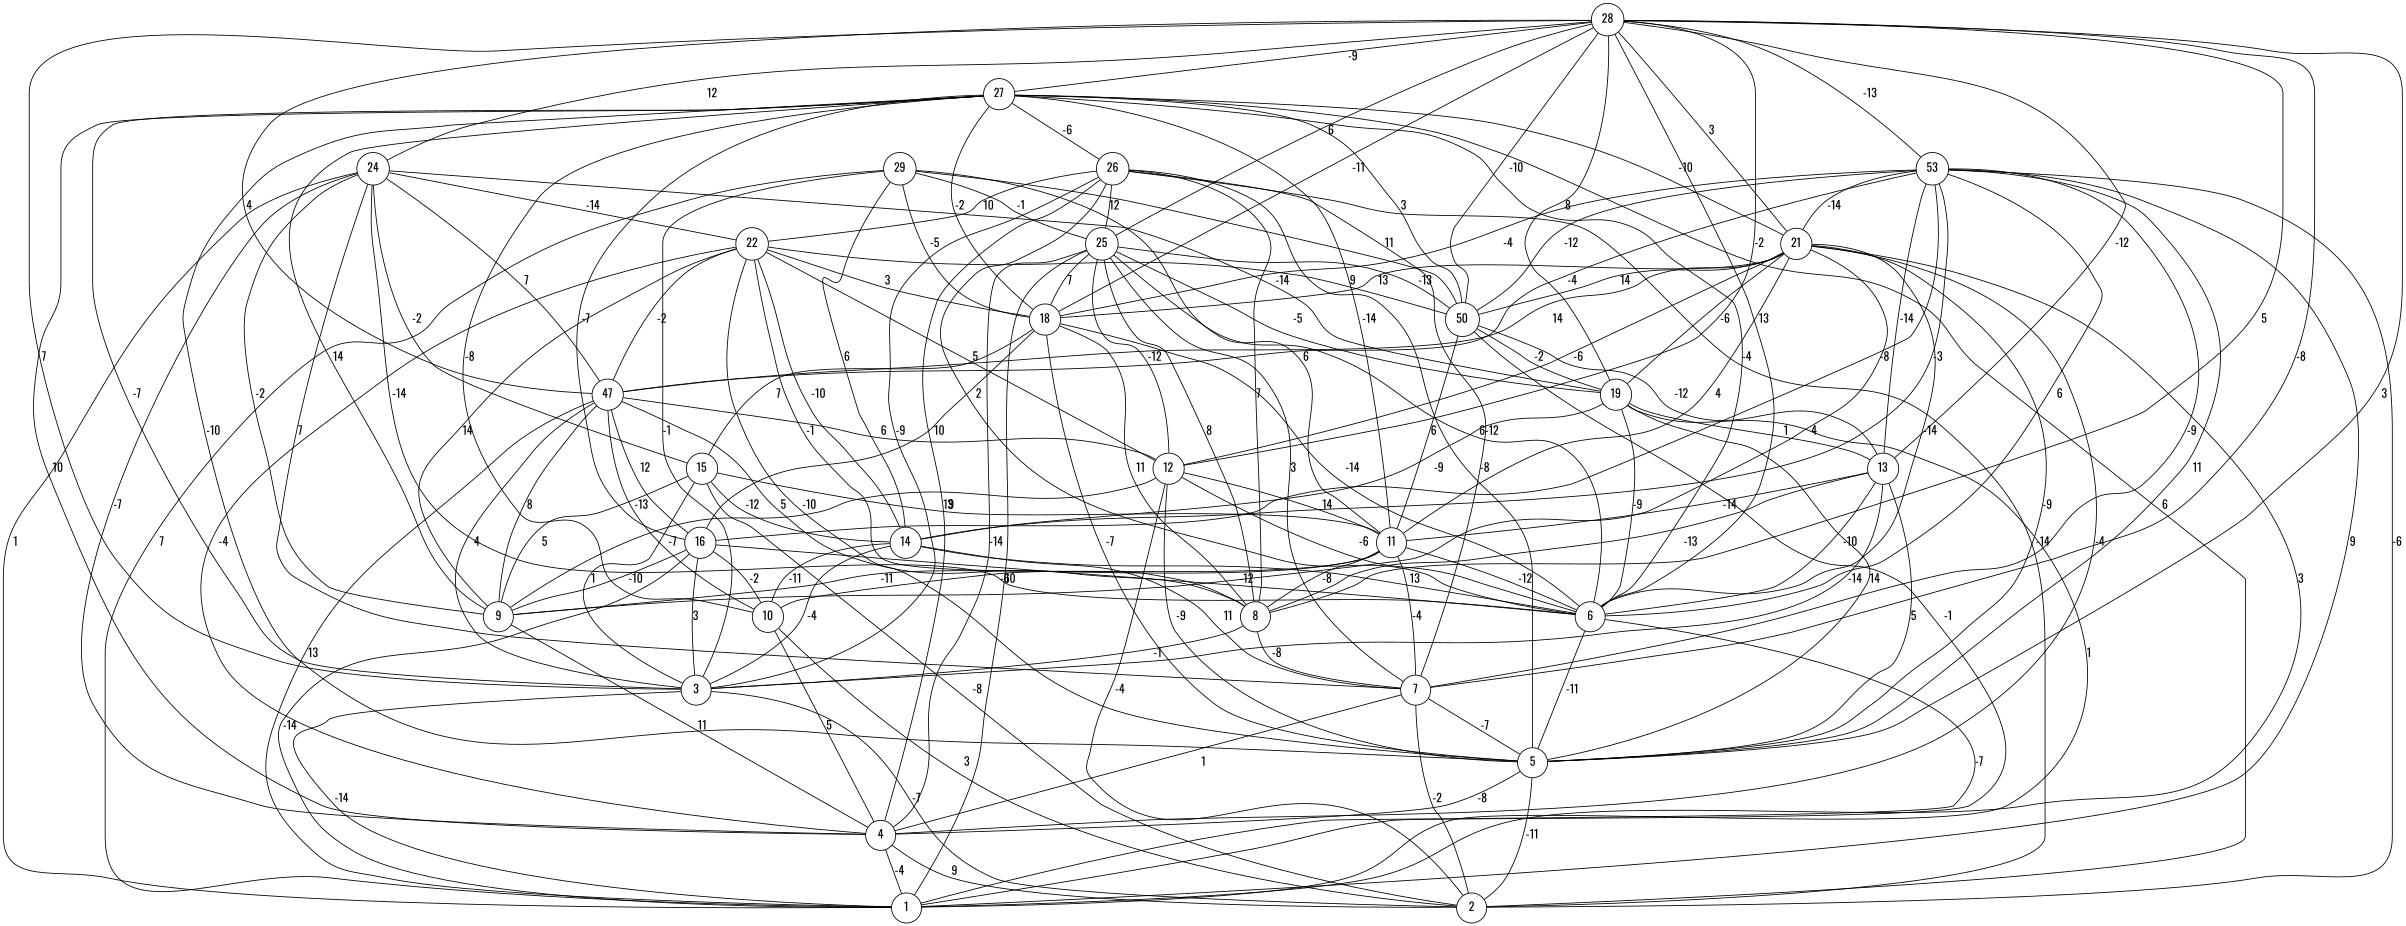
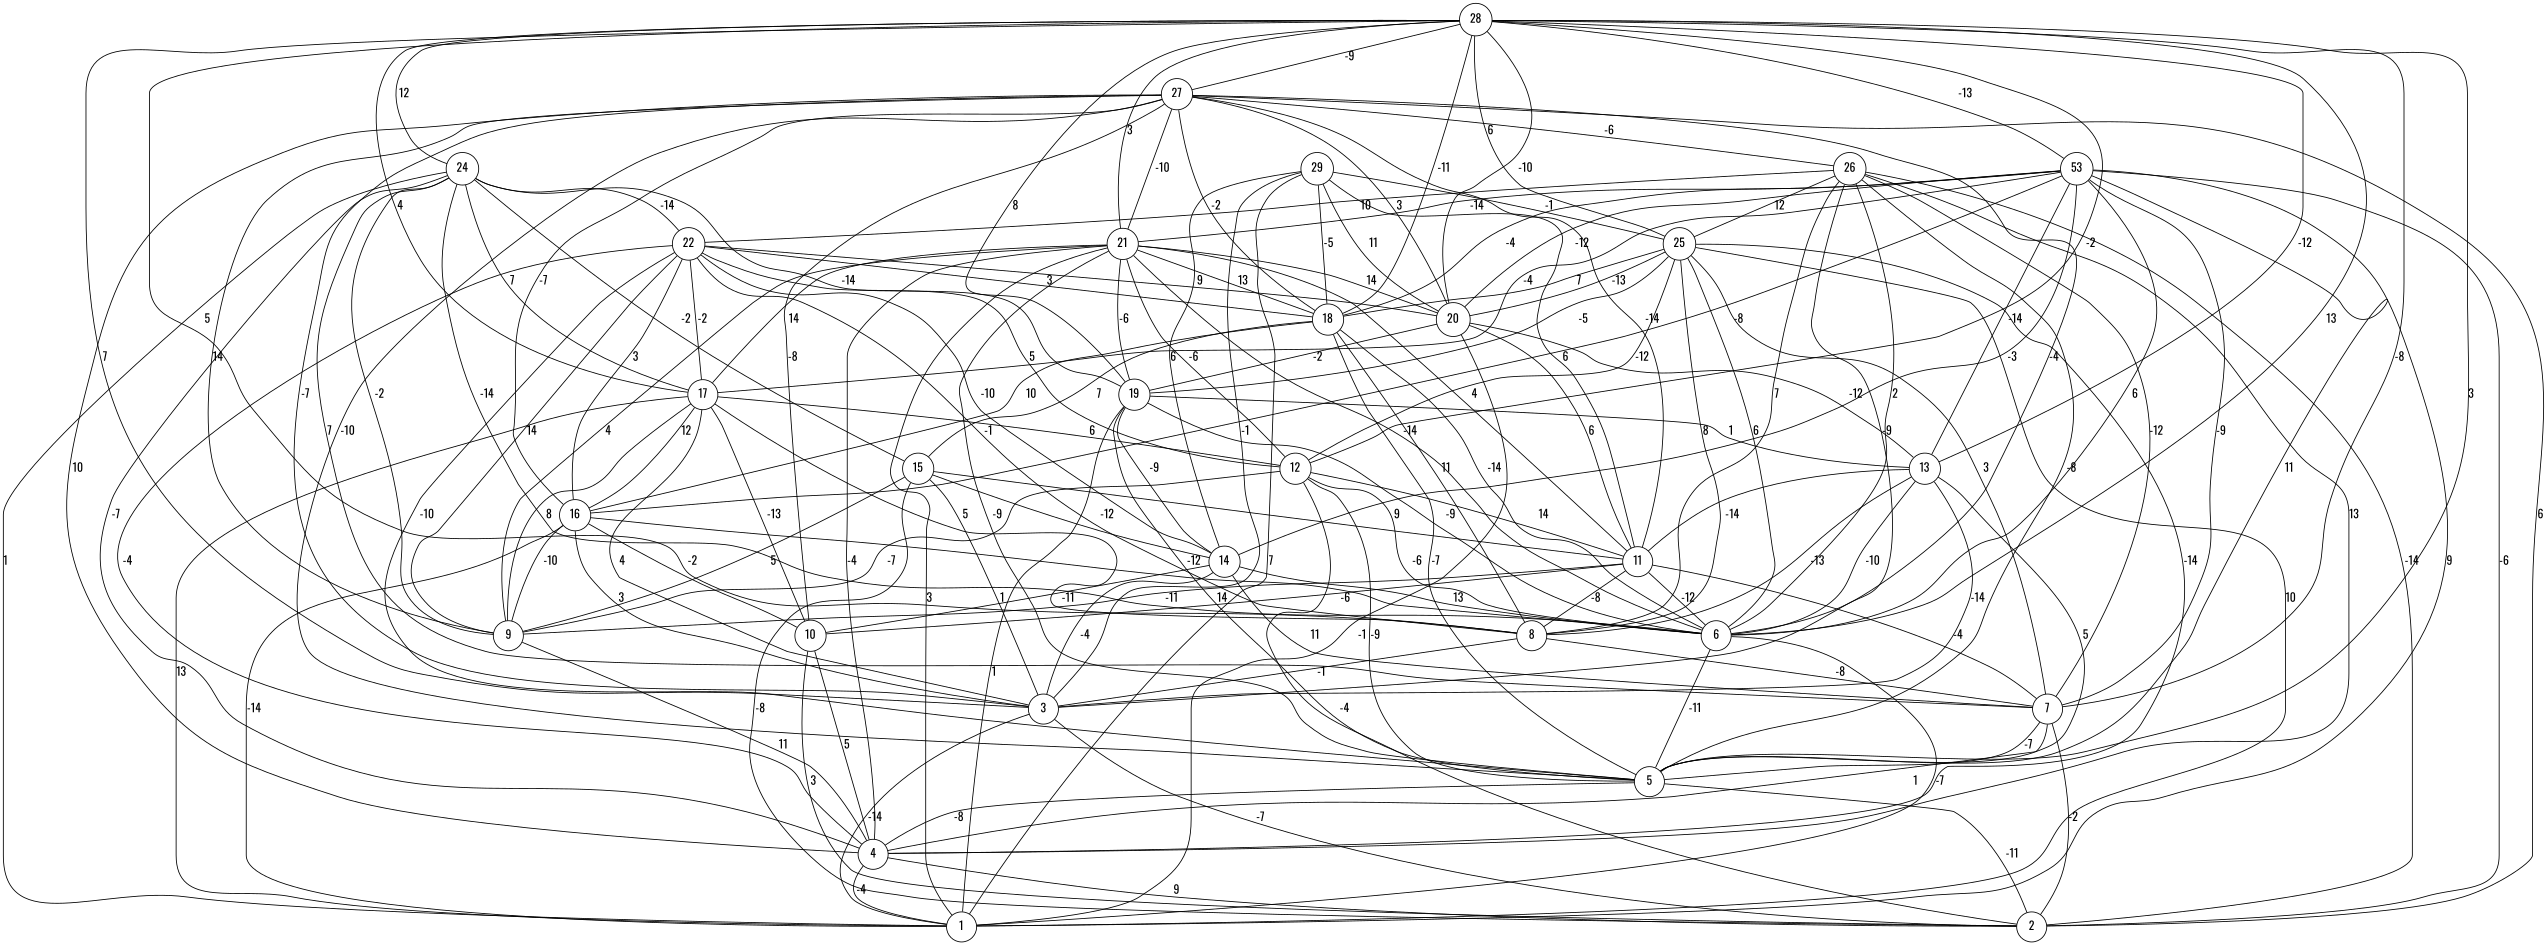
node "50": label "50" -> "20"
edge "22" -- "16": added, label "3"
node "47": label "47" -> "17"
